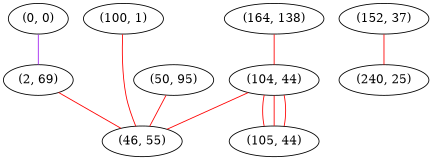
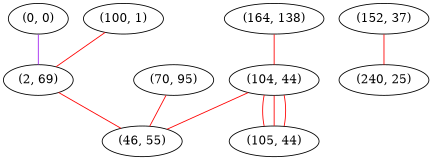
node "(50, 95)": label "(50, 95)" -> "(70, 95)"
edge "(100, 1)" -- "(46, 55)": now "(100, 1)" -- "(2, 69)"
